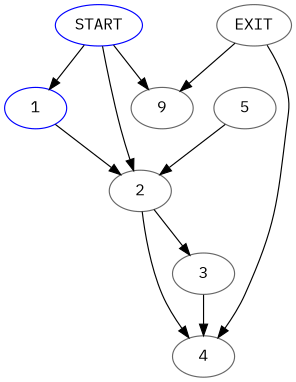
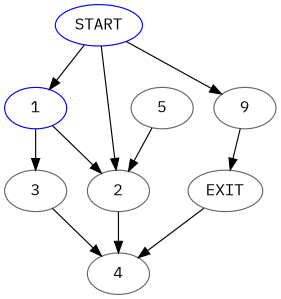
edge "EXIT" -> "9": reversed
edge "2" -> "3": now "1" -> "3"
